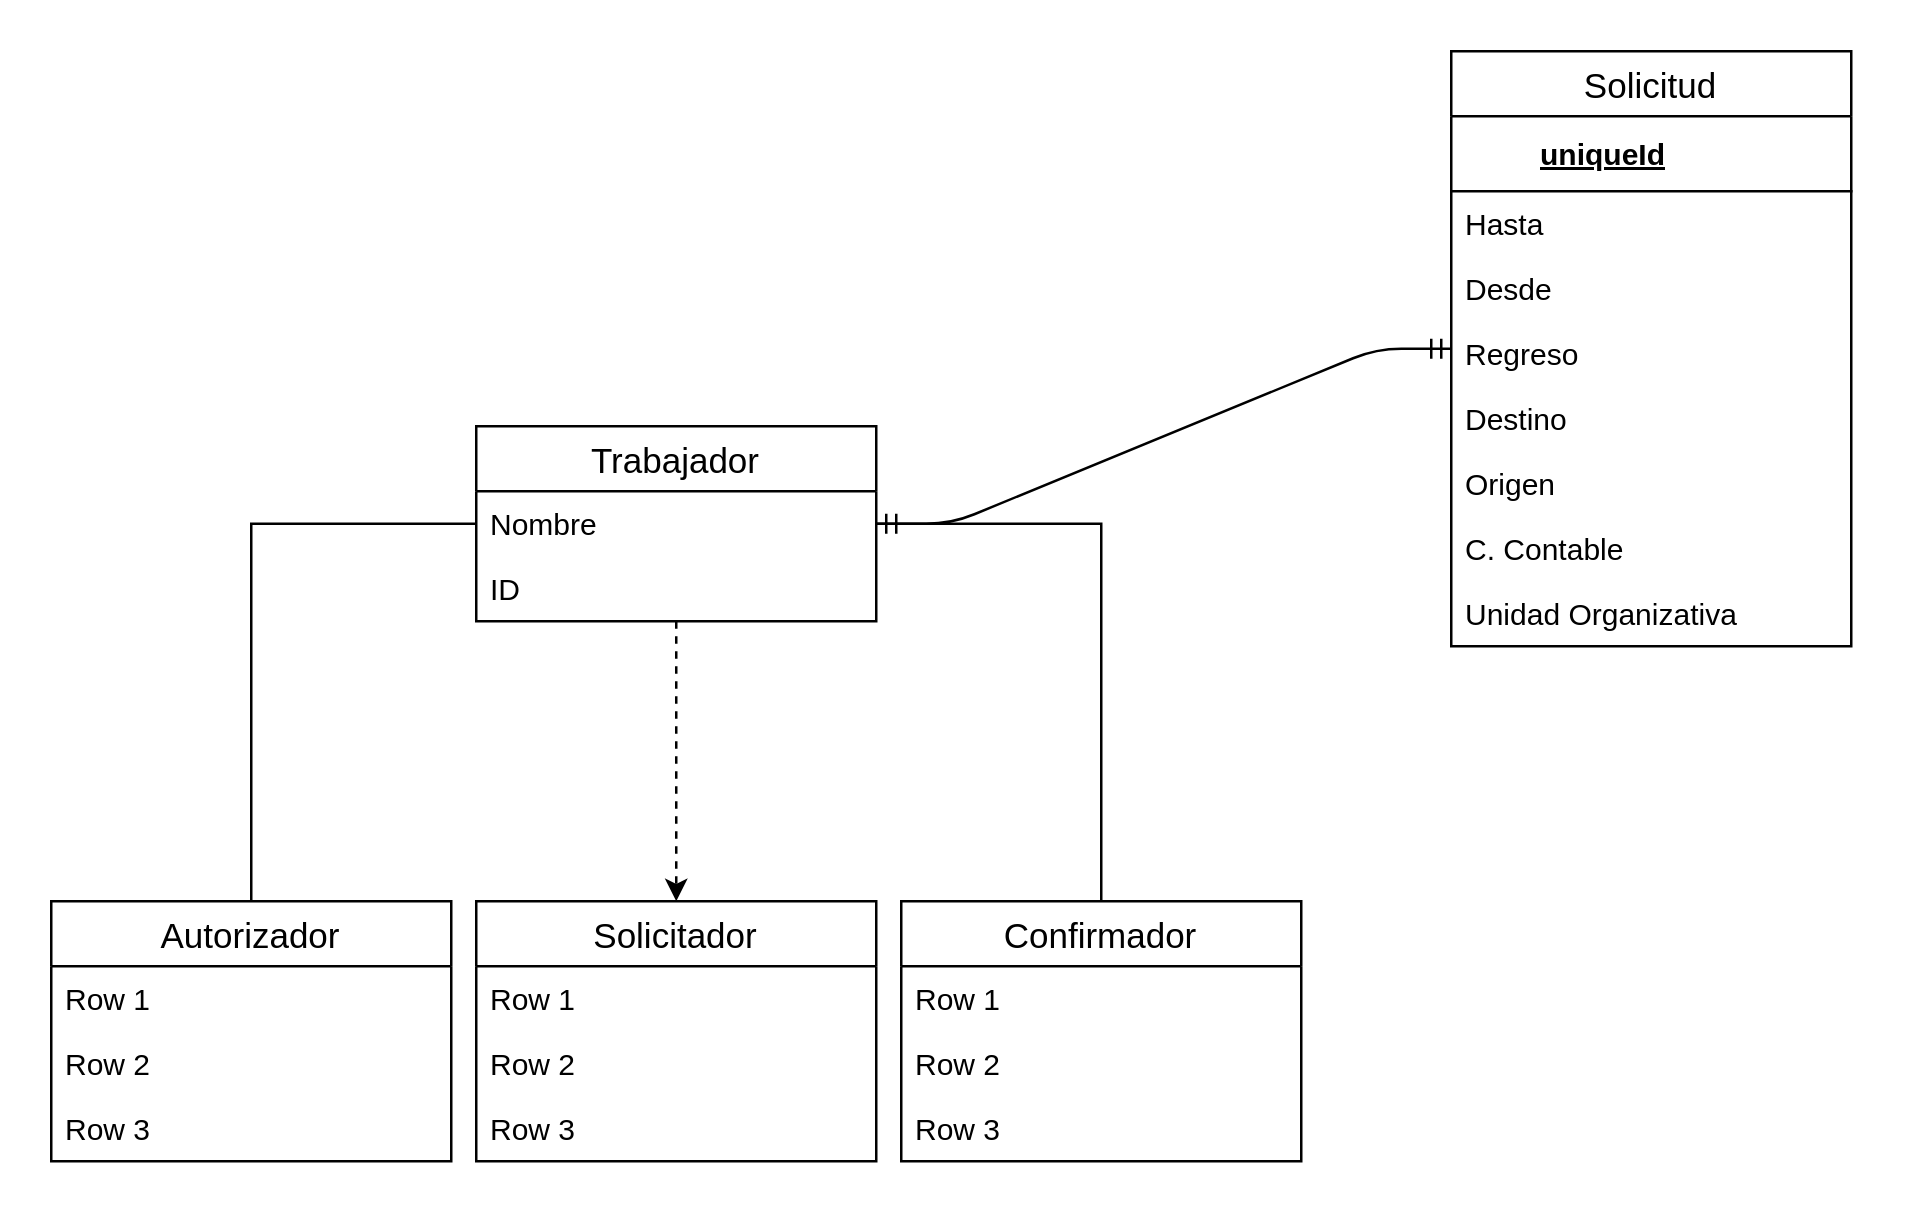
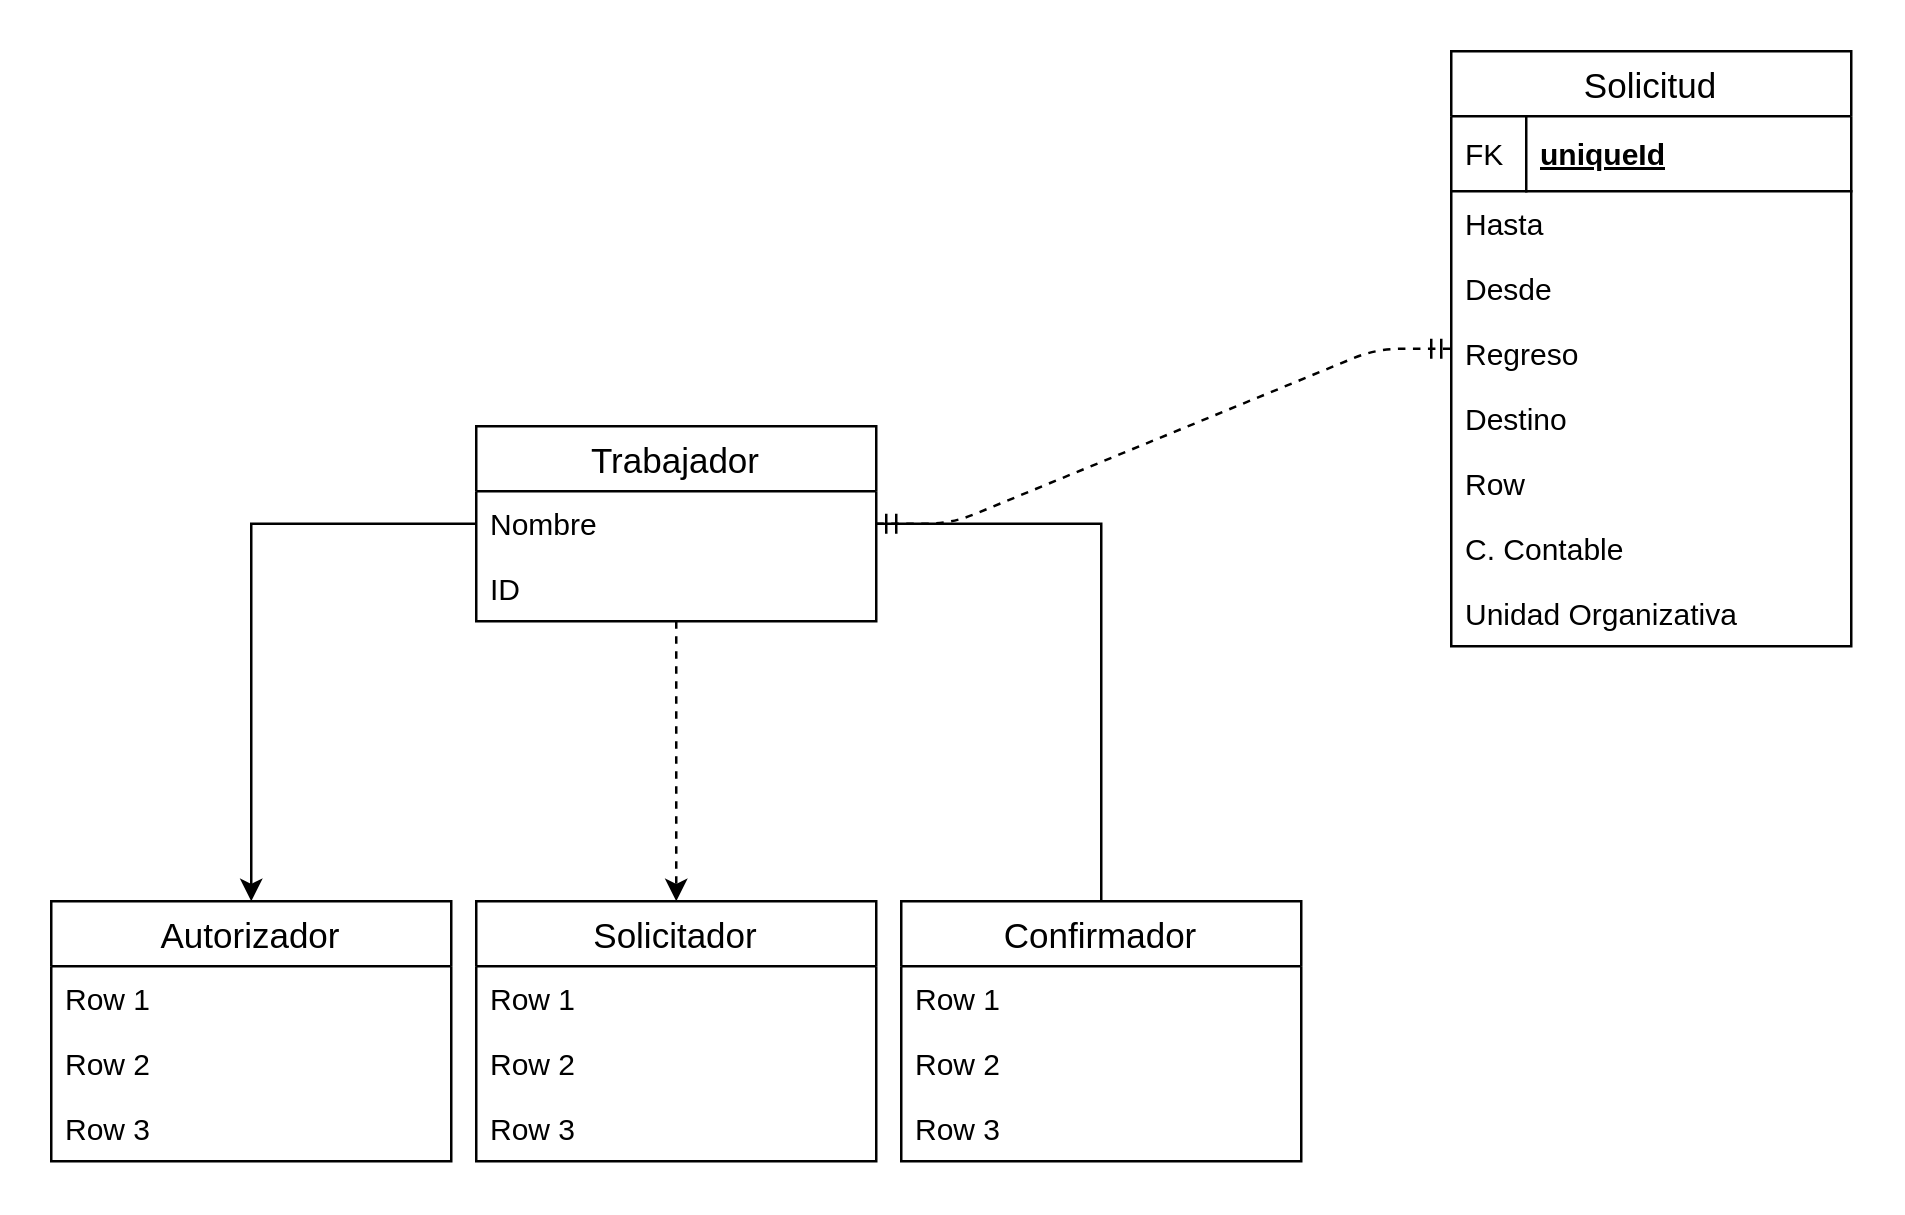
node "FK": added
edge "Solicitud" -- "Trabajador": style solid -> dashed
node "Origen": label "Origen" -> "Row"
edge "Trabajador" -- "Autorizador": arrowhead none -> classic
